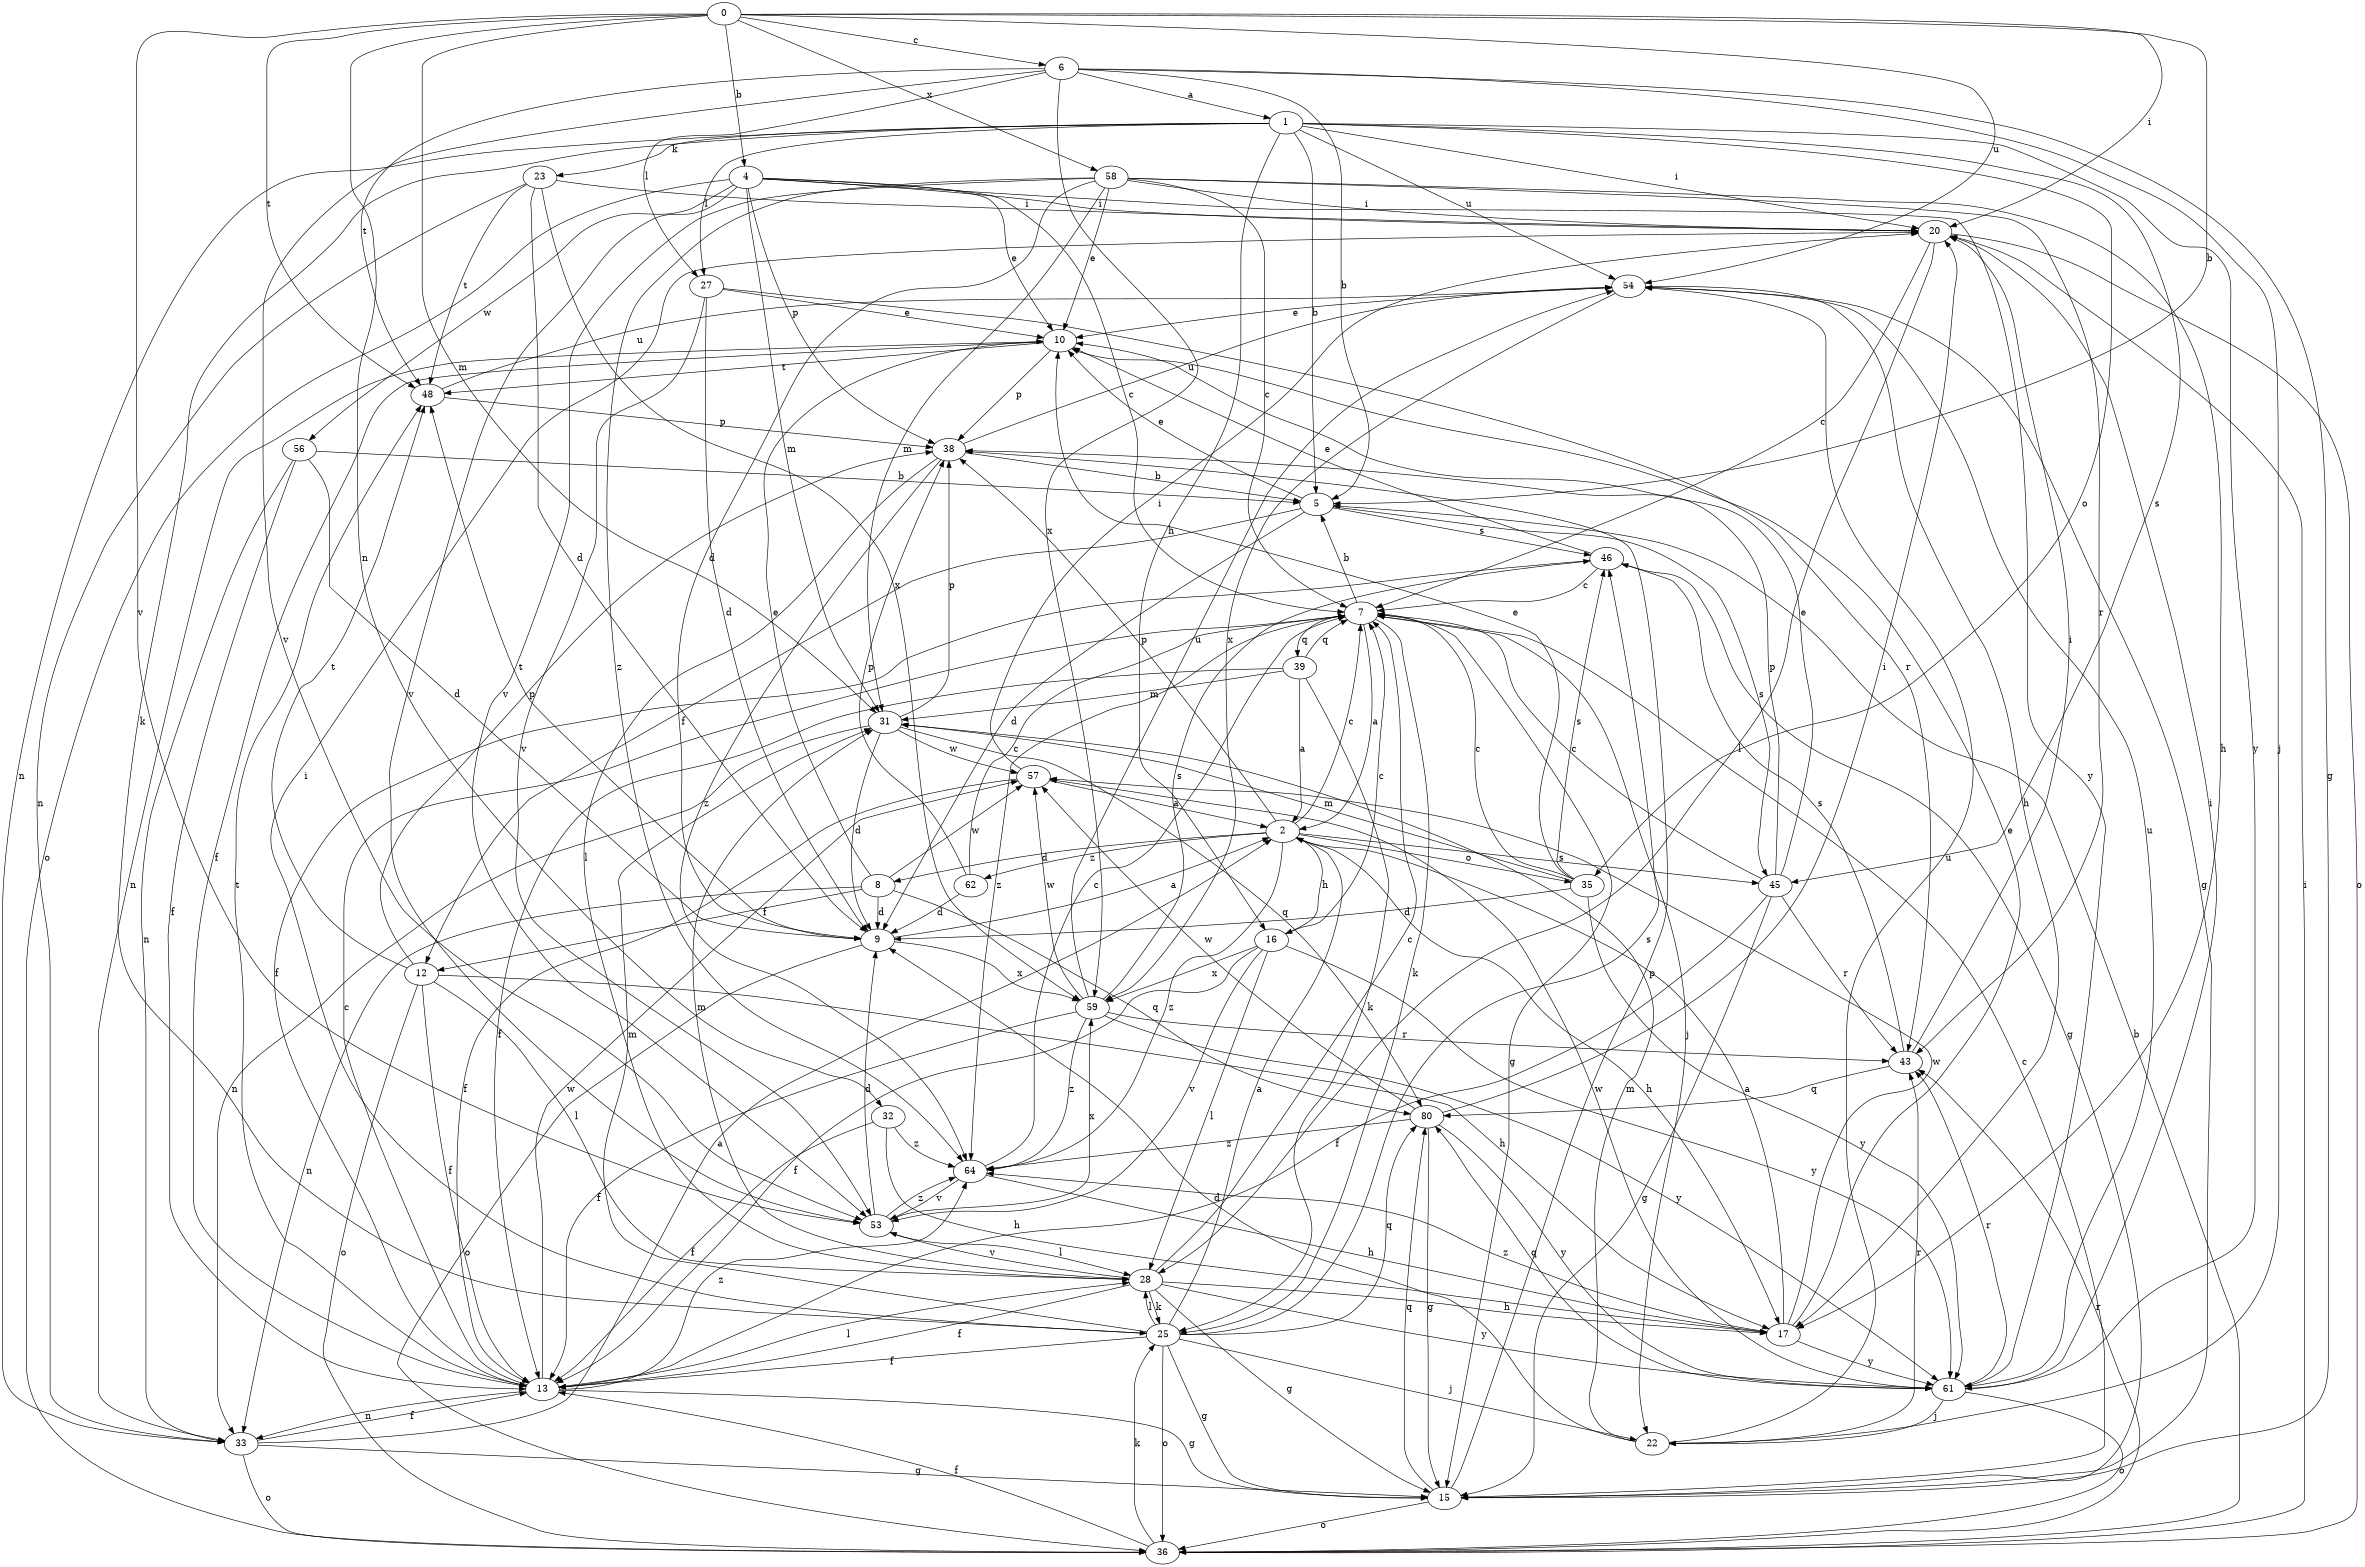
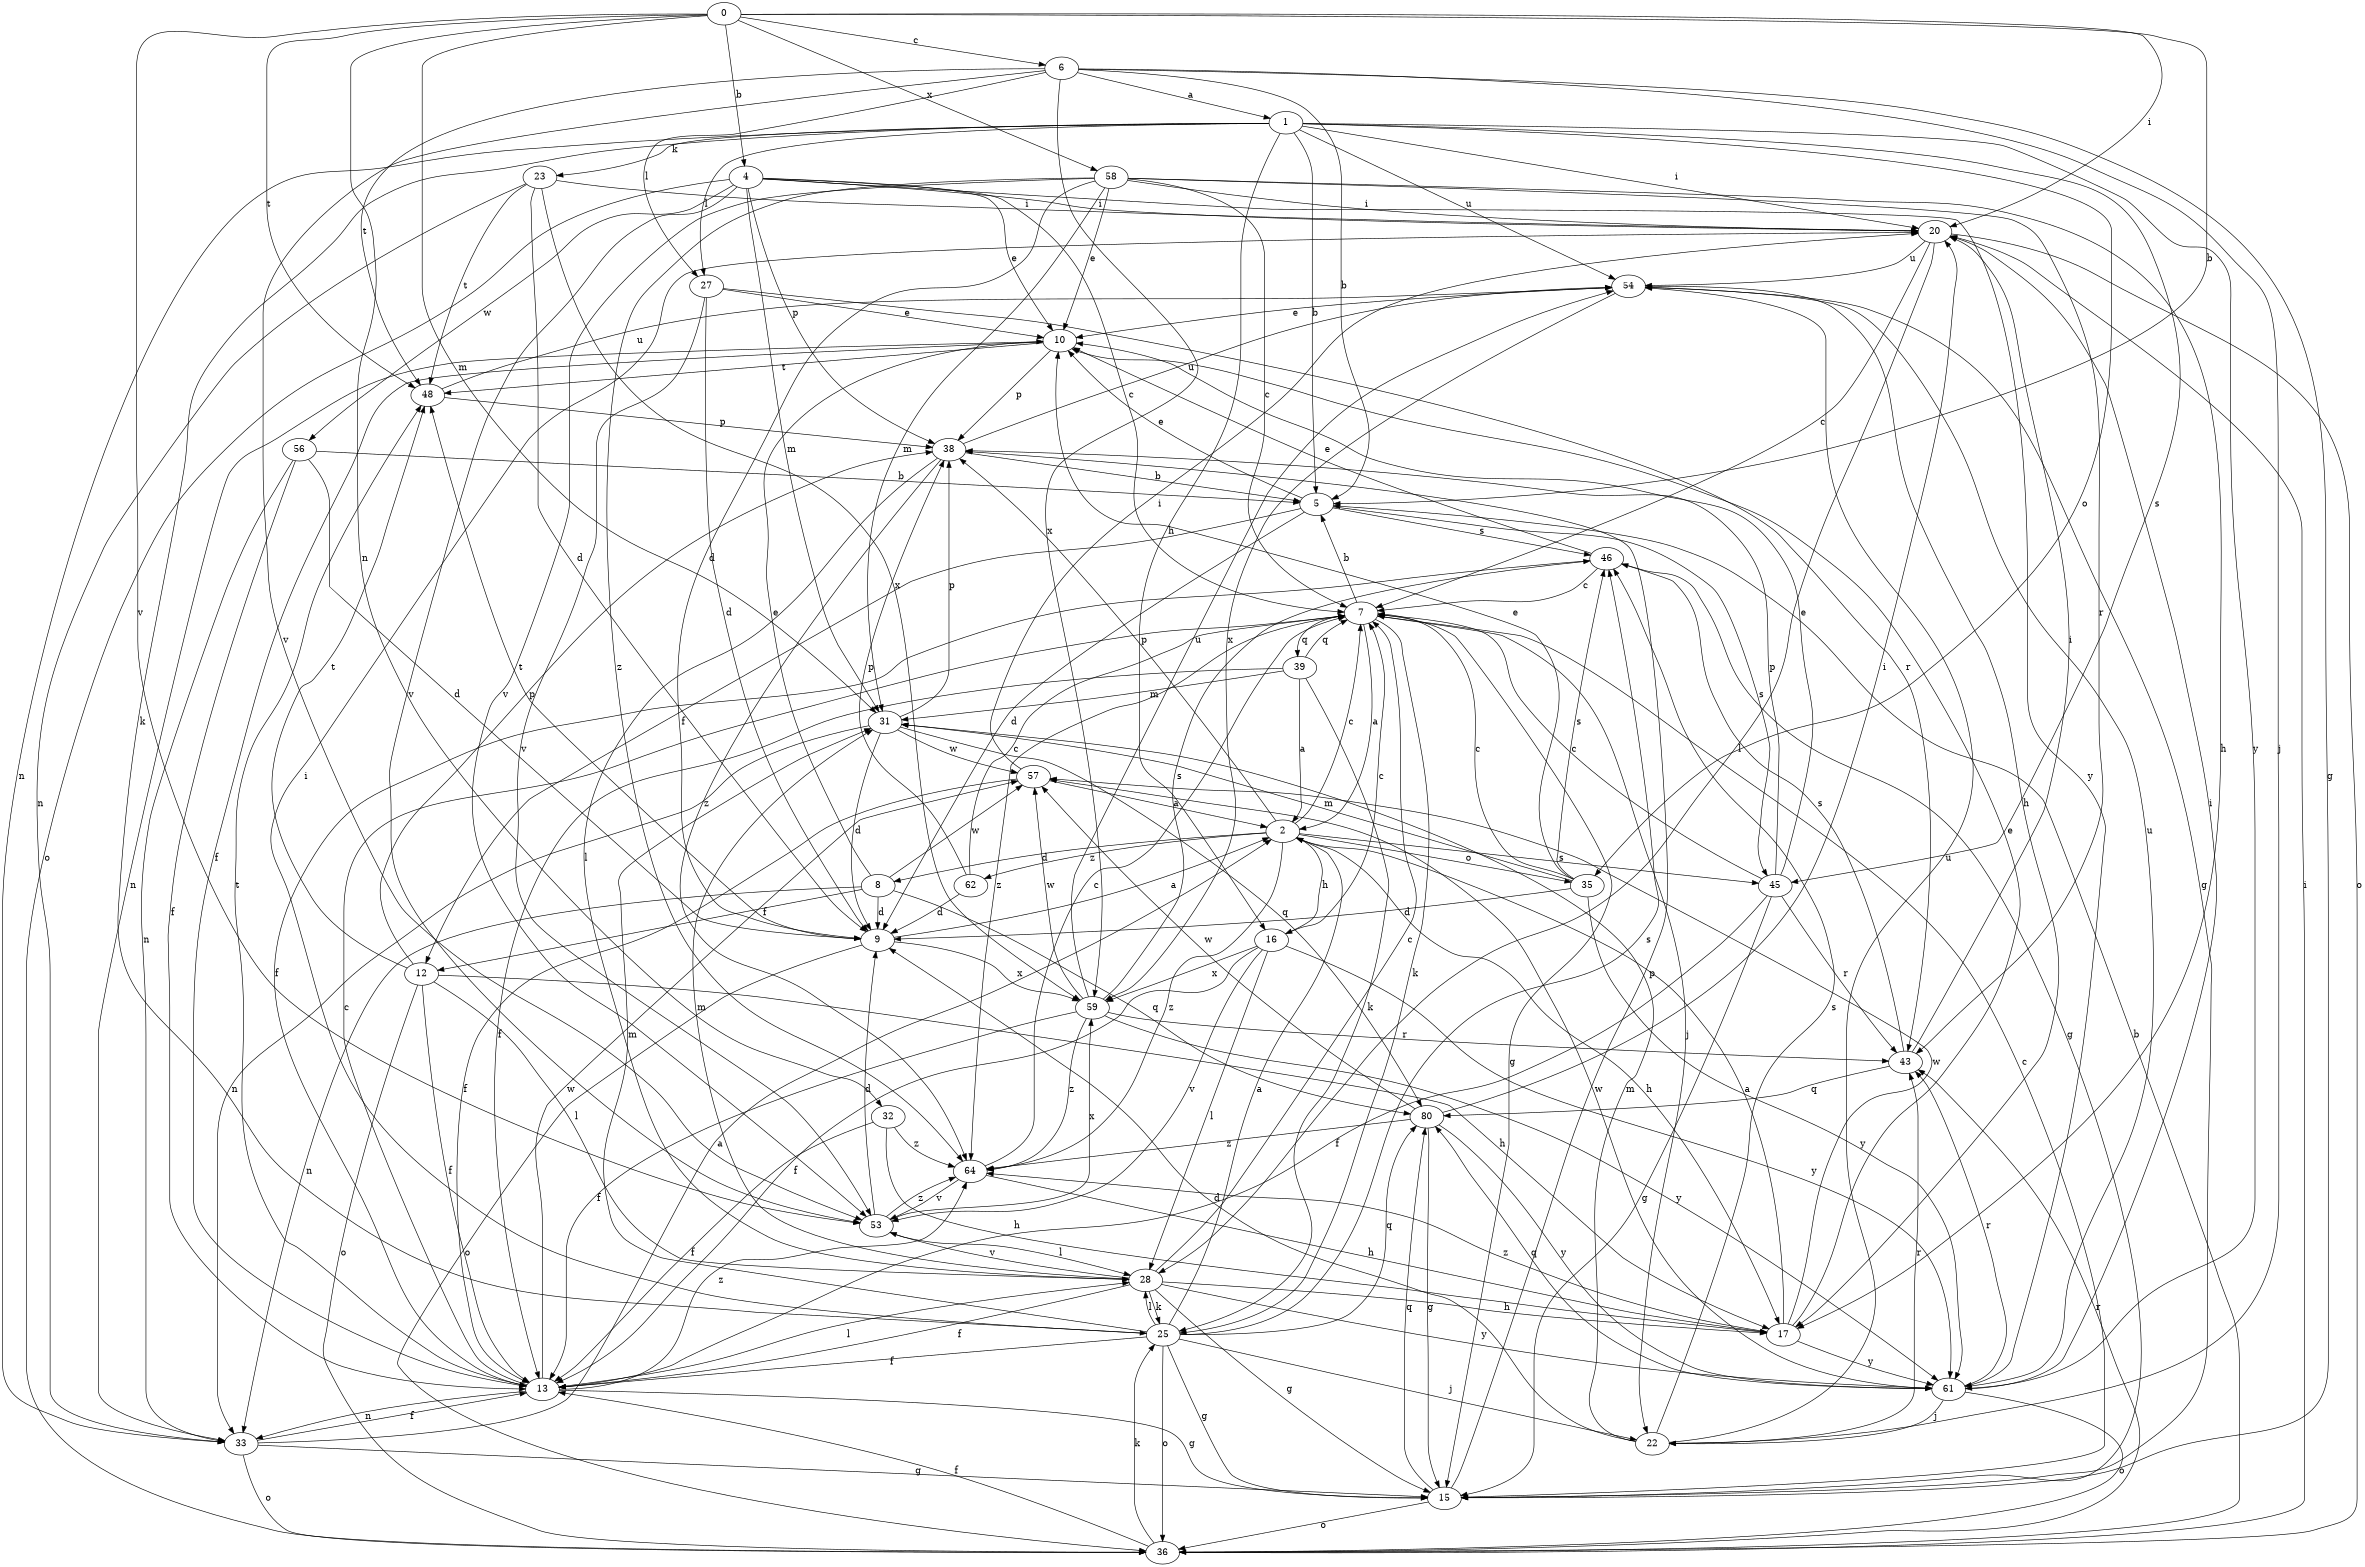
edge "0" -> "54": now "20" -> "54"
edge "22" -> "46": added, label "s"
